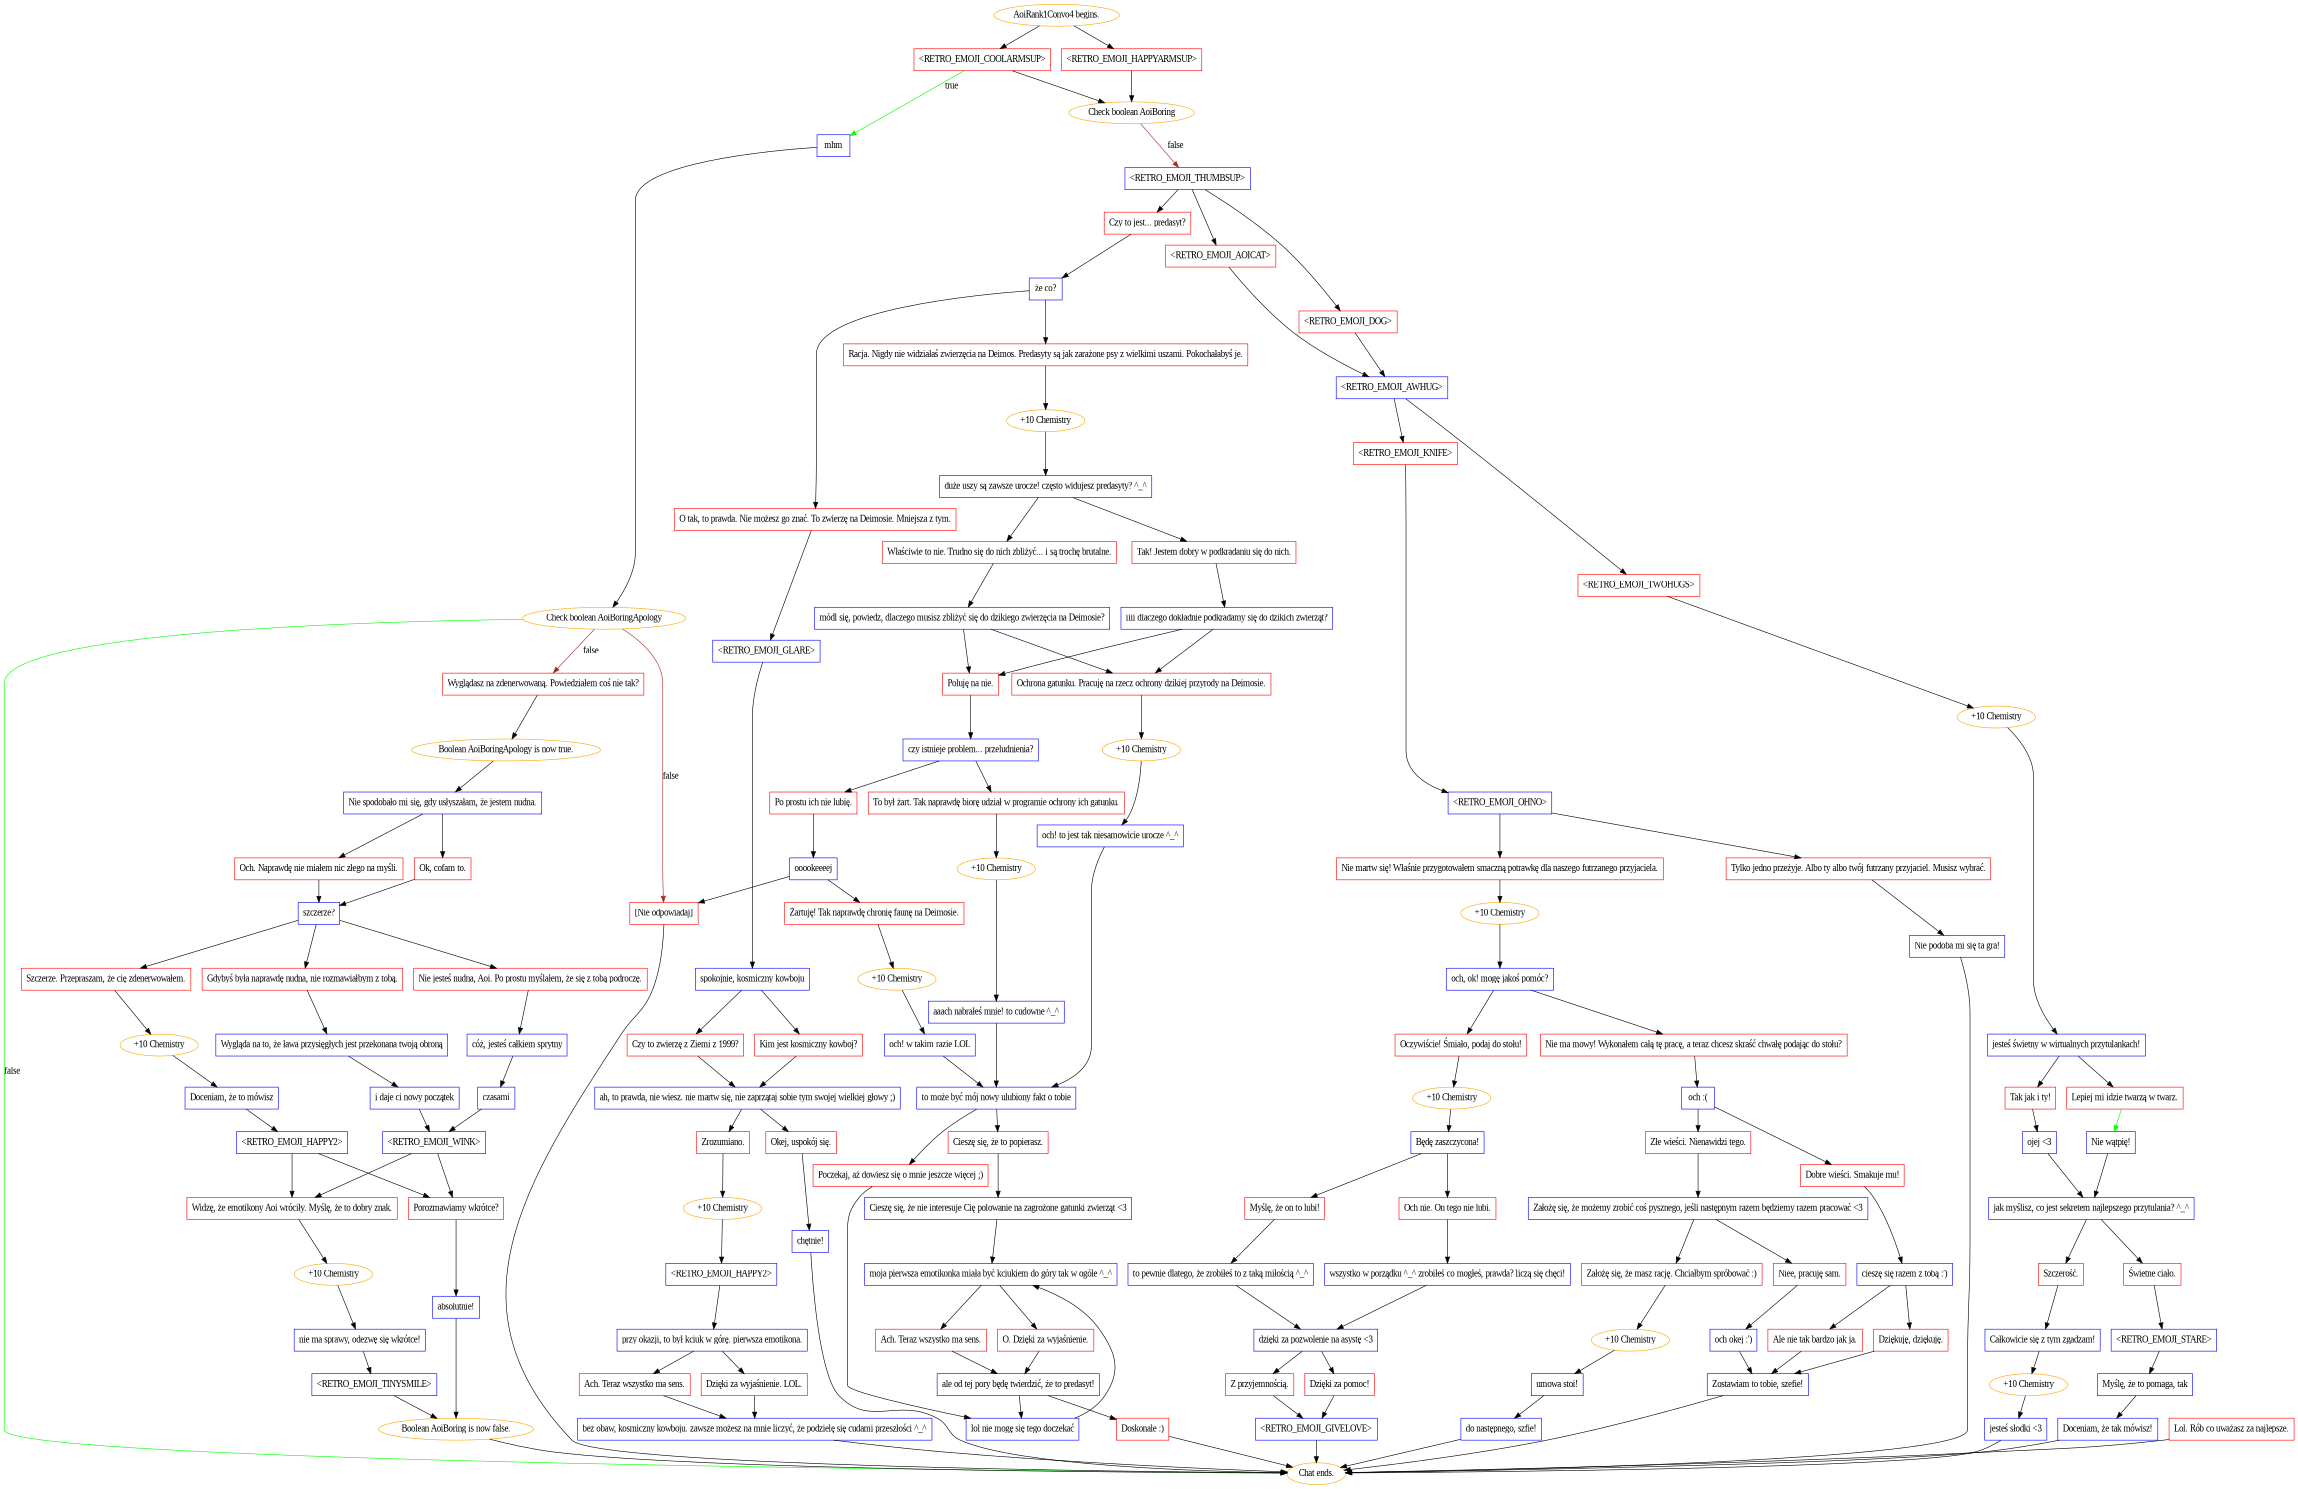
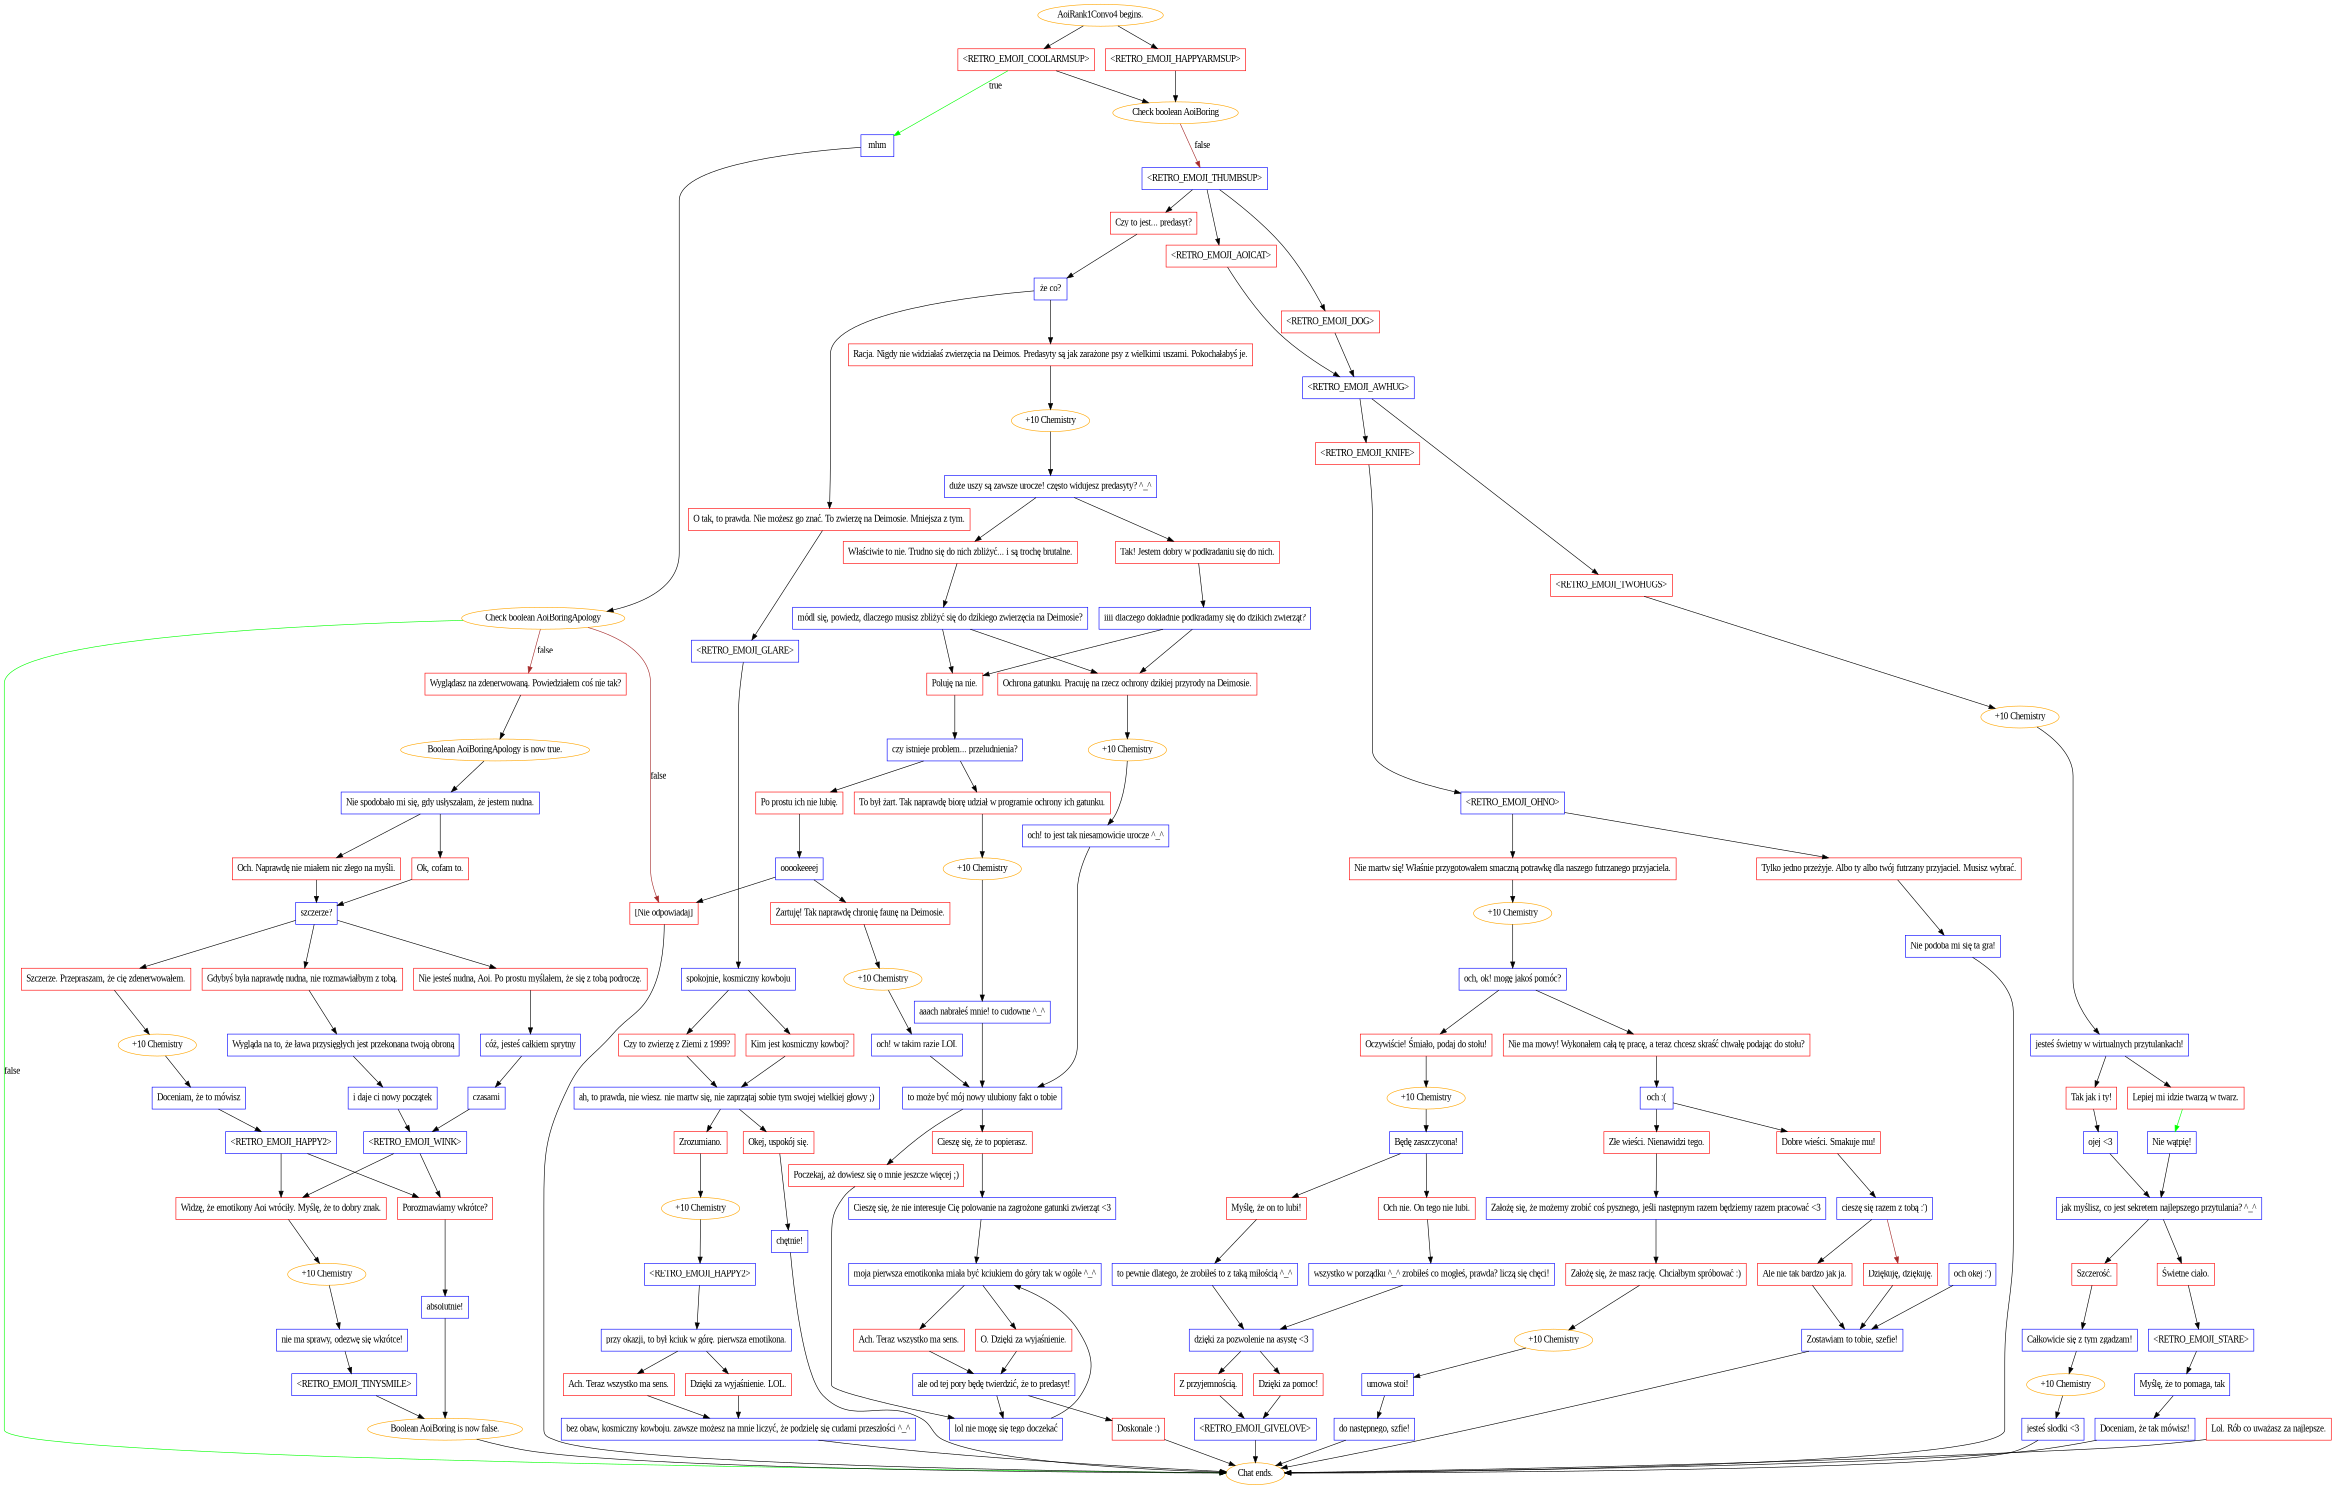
node "Niee, pracuję sam.": removed
edge "cieszę się razem z tobą :')" -> "Dziękuję, dziękuję.": color black -> brown
